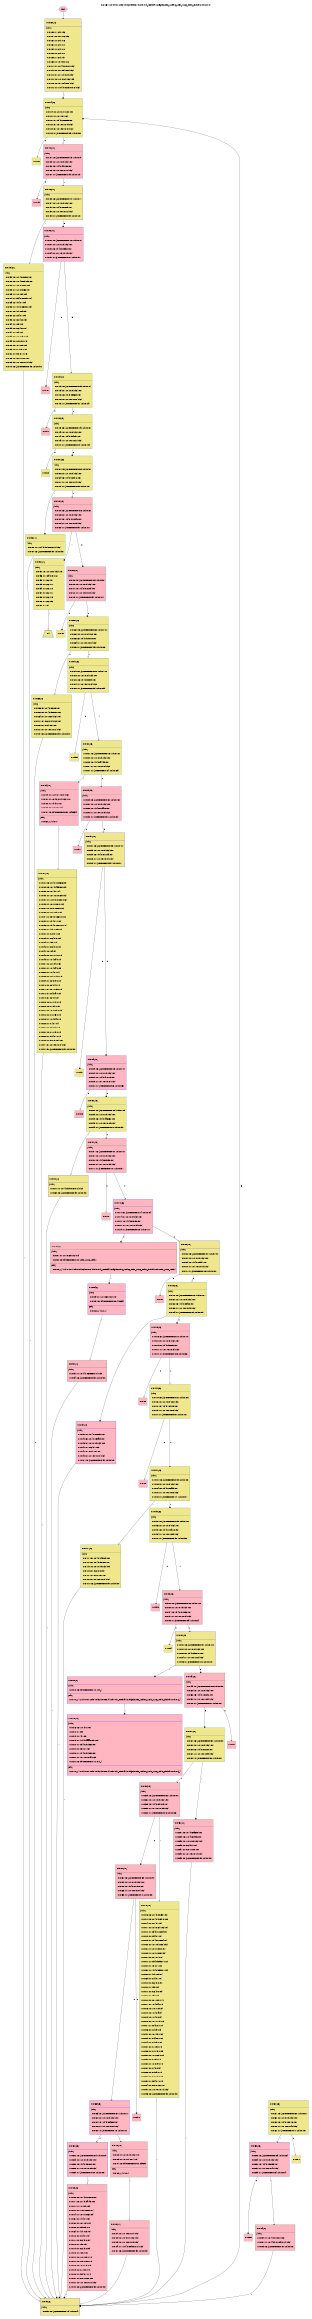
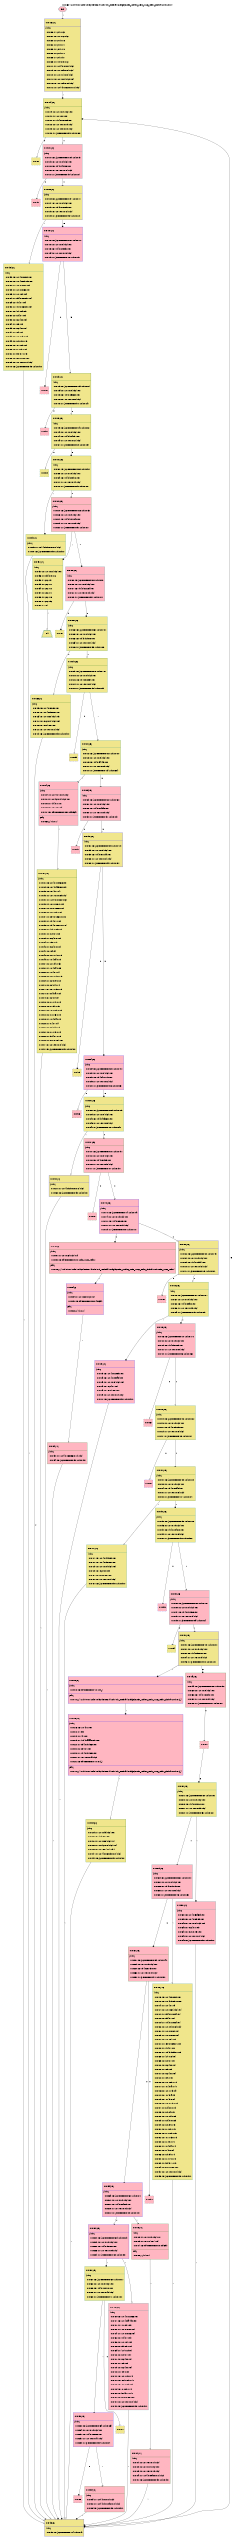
edge "0x4014fb [25]" -> "0x401514 [25]": now "0x401c76" -> "0x401514 [25]"
node "0x40189d [32]": added
edge "0x401578 [25]" -> "0x401591 [25]": added, label "1"
